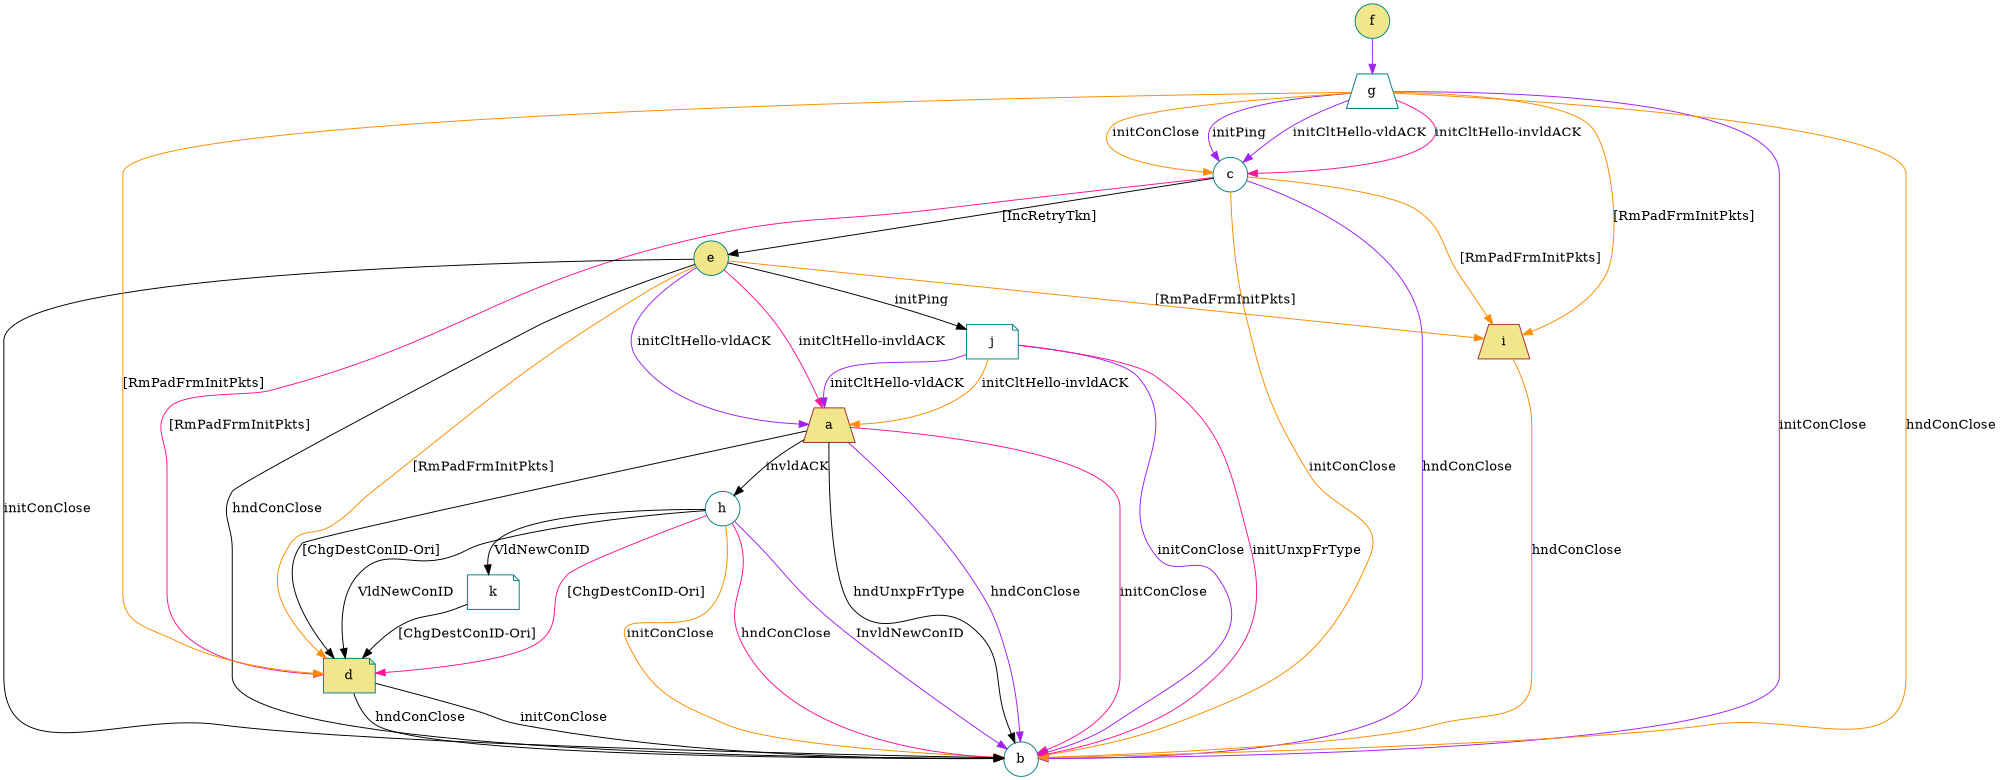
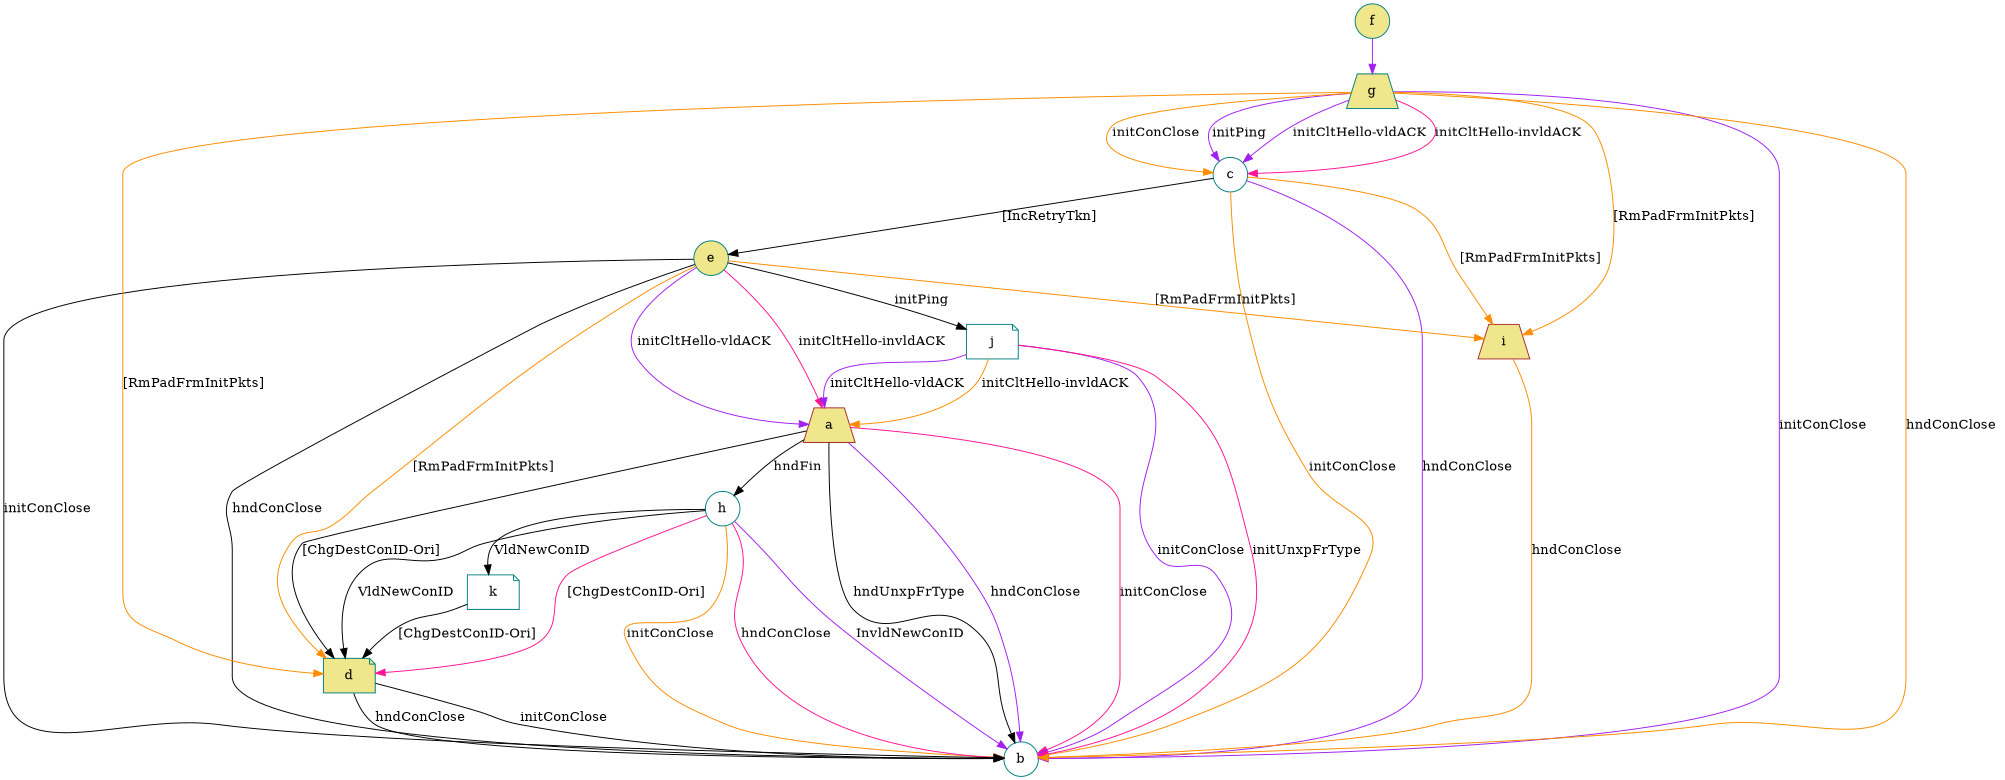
node "g": fillcolor white -> khaki
edge "c" -> "d": removed, label "[RmPadFrmInitPkts]"
edge "a" -> "h": label "invldACK " -> "hndFin "
